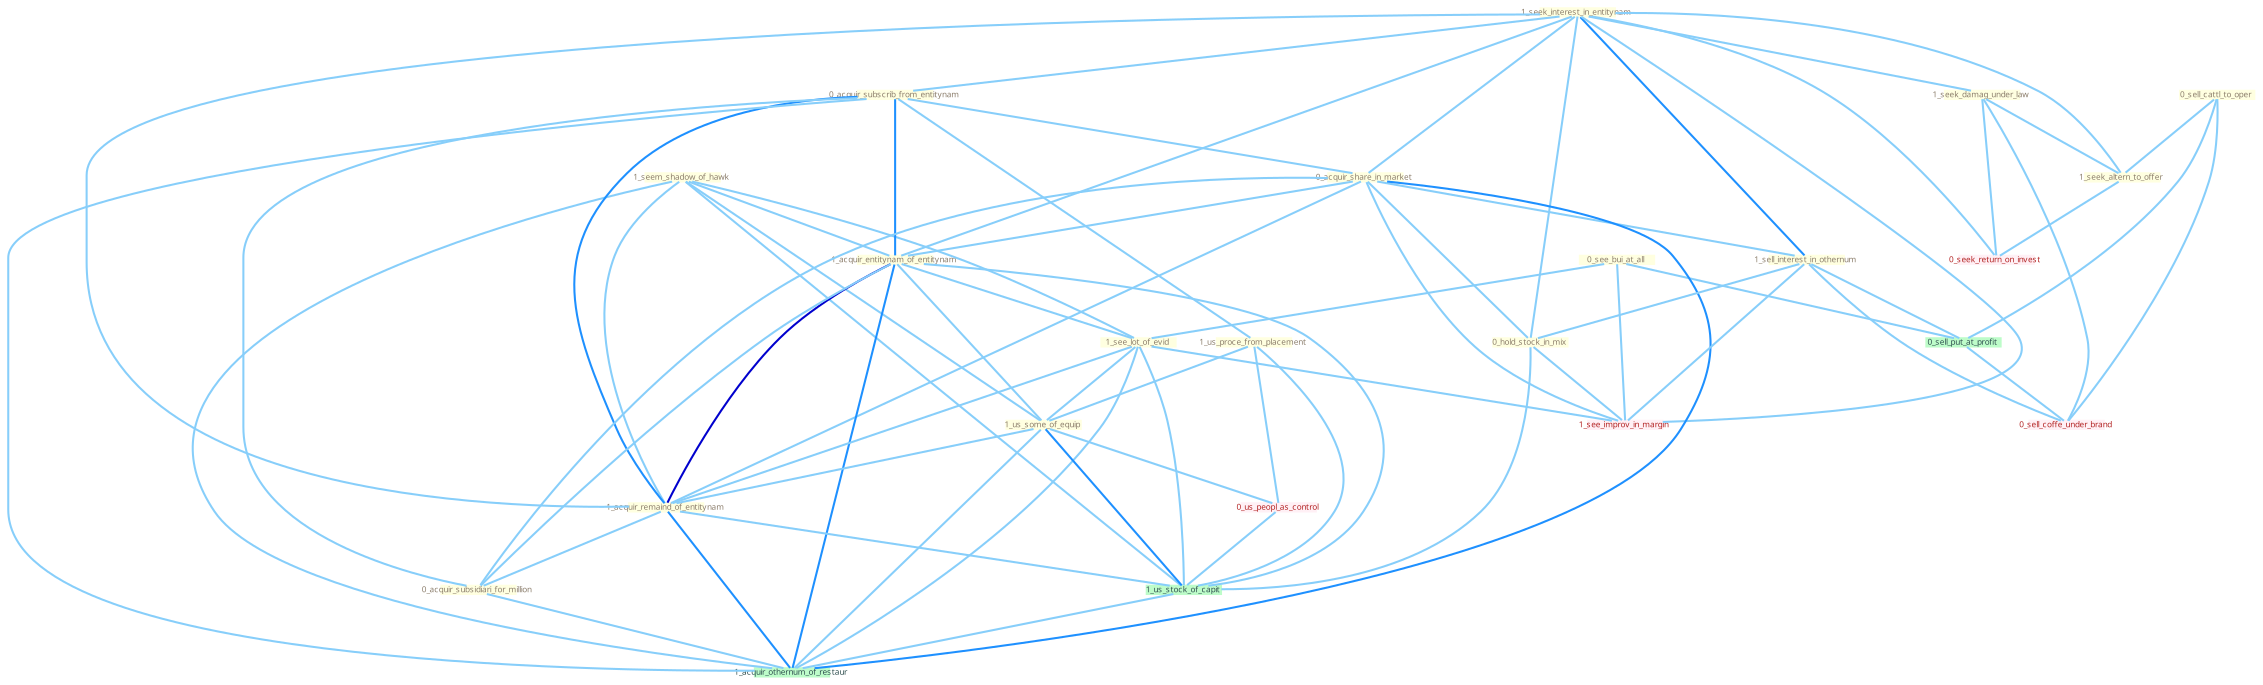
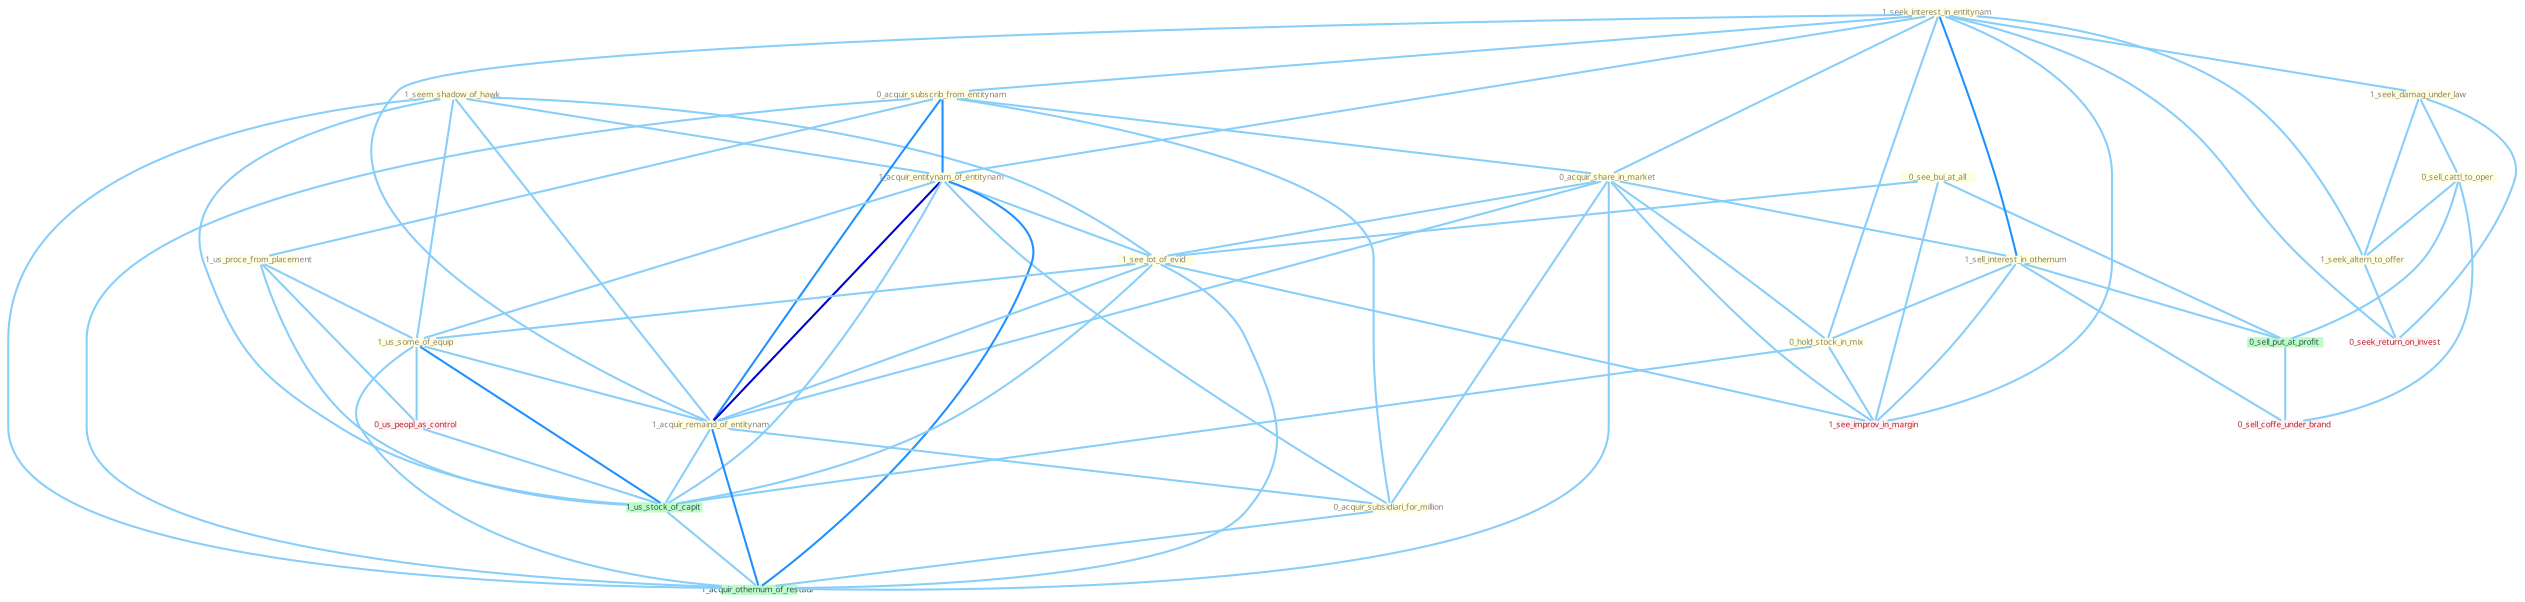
edge "0_acquir_share_in_market" -- "1_acquir_entitynam_of_entitynam": now "0_acquir_share_in_market" -- "1_see_lot_of_evid"
edge "1_seek_damag_under_law" -- "0_sell_coffe_under_brand": now "1_seek_damag_under_law" -- "0_sell_cattl_to_oper"
edge "0_acquir_share_in_market" -- "1_acquir_othernum_of_restaur": color #1e90ff -> #87cefa
